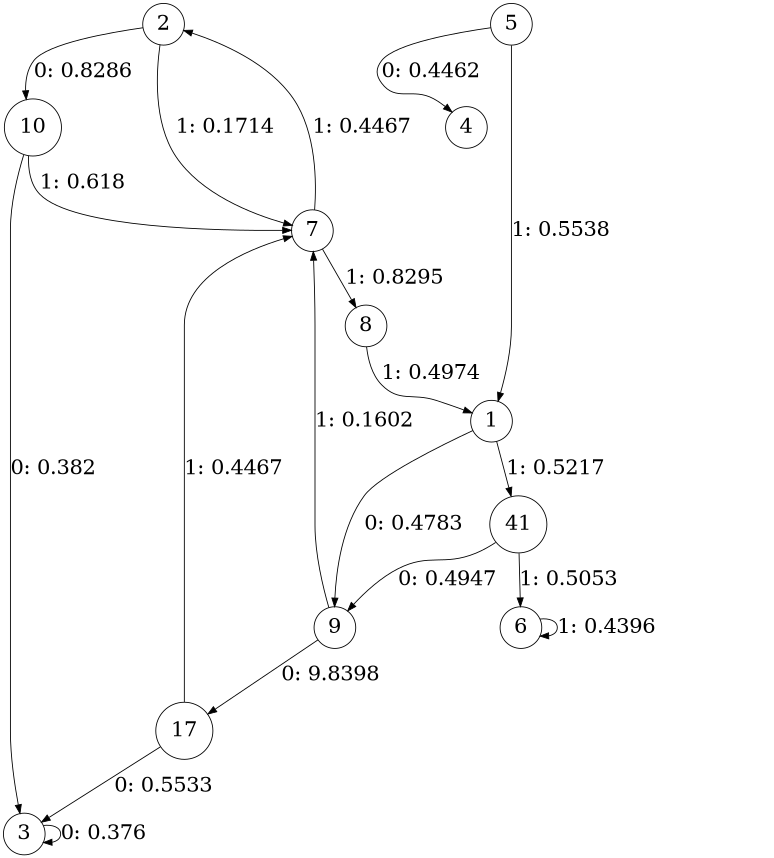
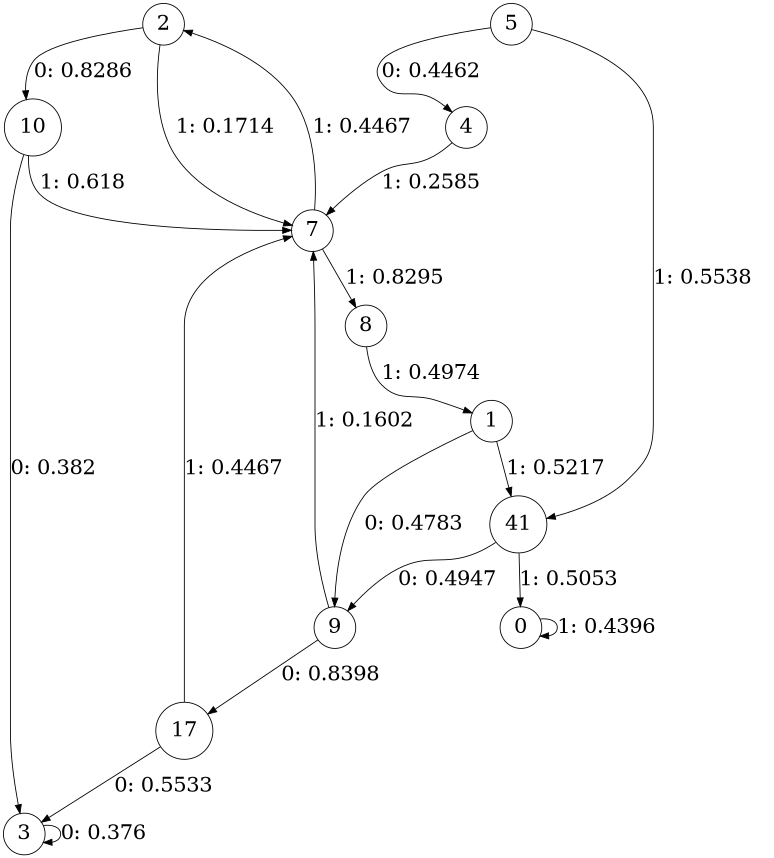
edge "4" -> "7": added, label "1: 0.2585"
edge "5" -> "1": now "5" -> "41"
node "6": label "6" -> "0"
edge "9" -> "17": label "0: 9.8398   " -> "0: 0.8398   "
